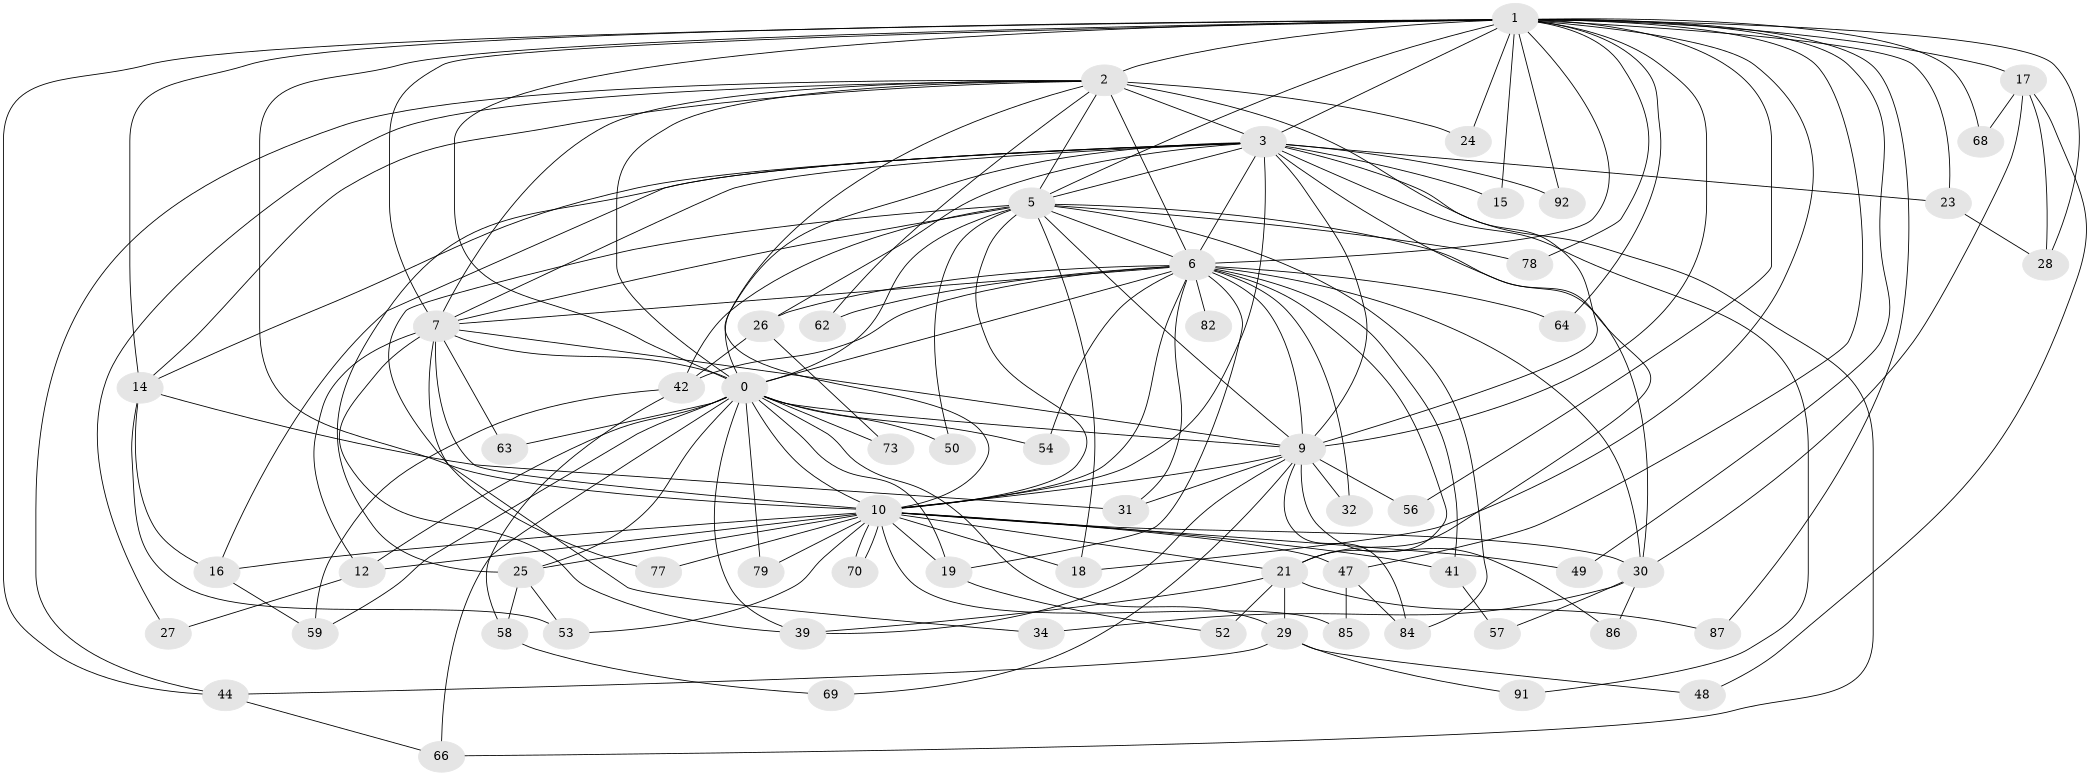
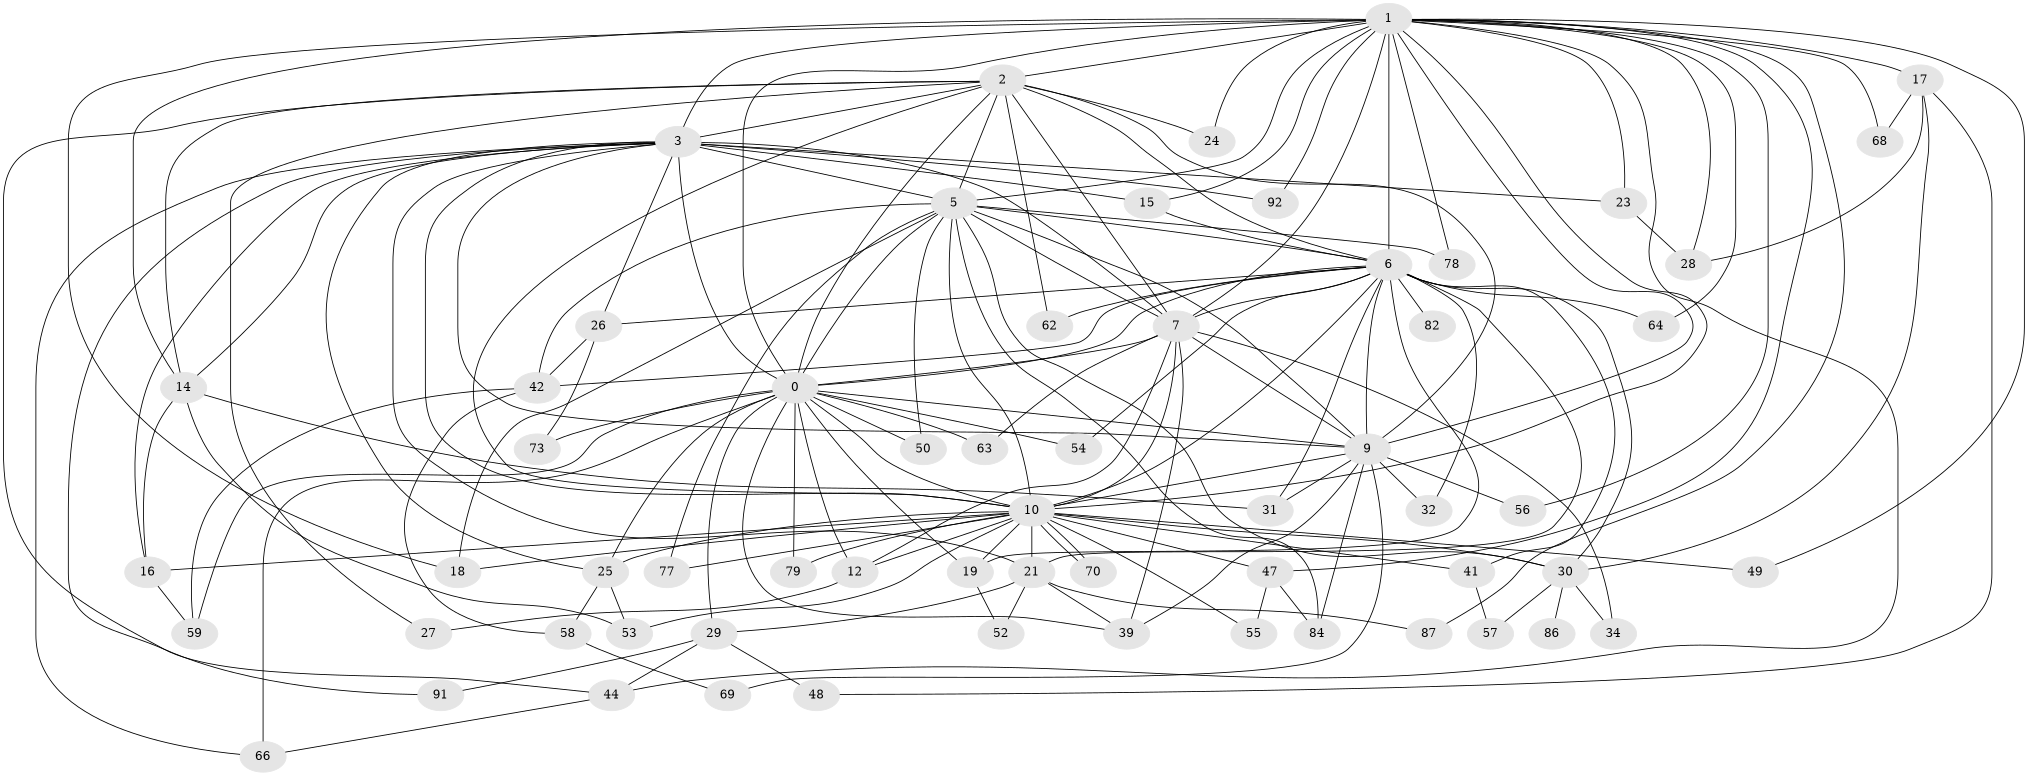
edge "3" -- "6": now "15" -- "6"
edge "9" -- "86": removed
node "85": label "85" -> "55"
